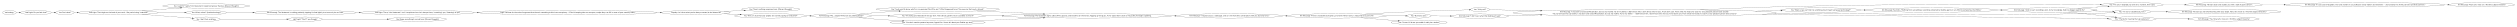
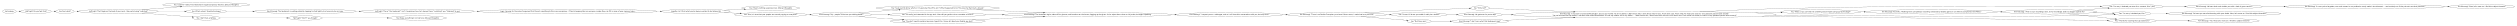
node "Kim Kitsuragi: He gestures for you to stop.": added
